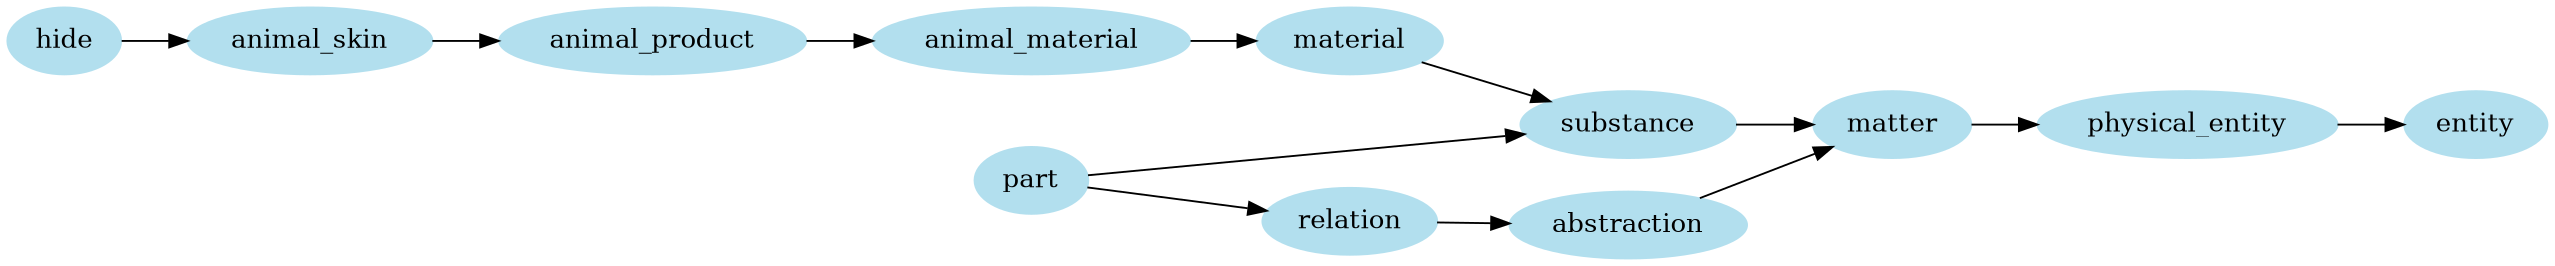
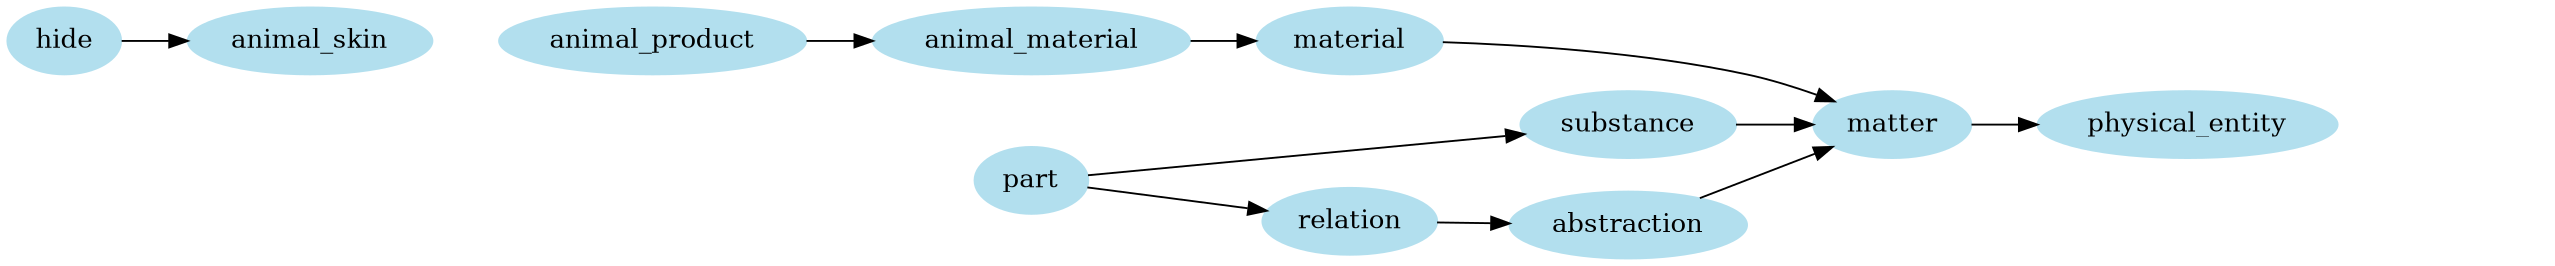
edge "animal_skin" -> "animal_product": removed
edge "material" -> "substance": now "material" -> "matter"
node "entity": removed
